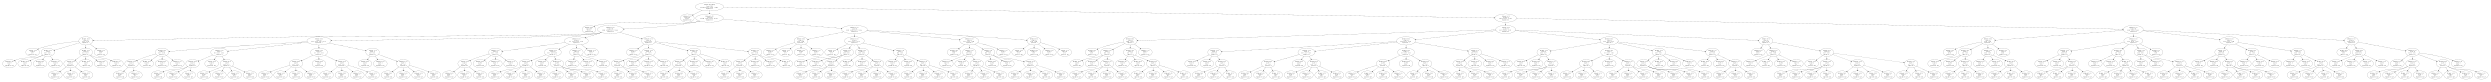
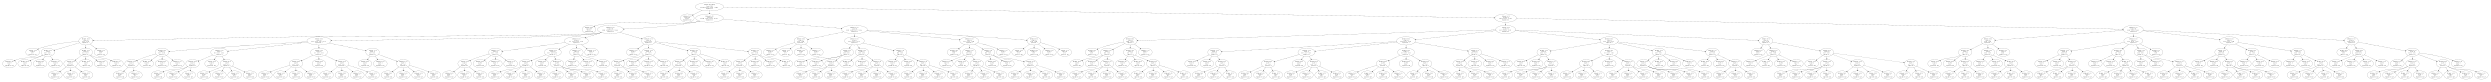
node "Attribute: 1=0.0 Count: 10 1.0:10 Expand On: null": removed
node "Attribute: 1=0.0 Count: 12 0.0:12 Expand On: null": removed
